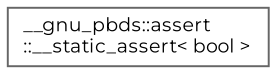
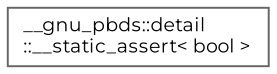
node "__gnu_pbds::assert ::__static_assert< bool >": label "__gnu_pbds::assert ::__static_assert< bool >" -> "__gnu_pbds::detail ::__static_assert< bool >"
